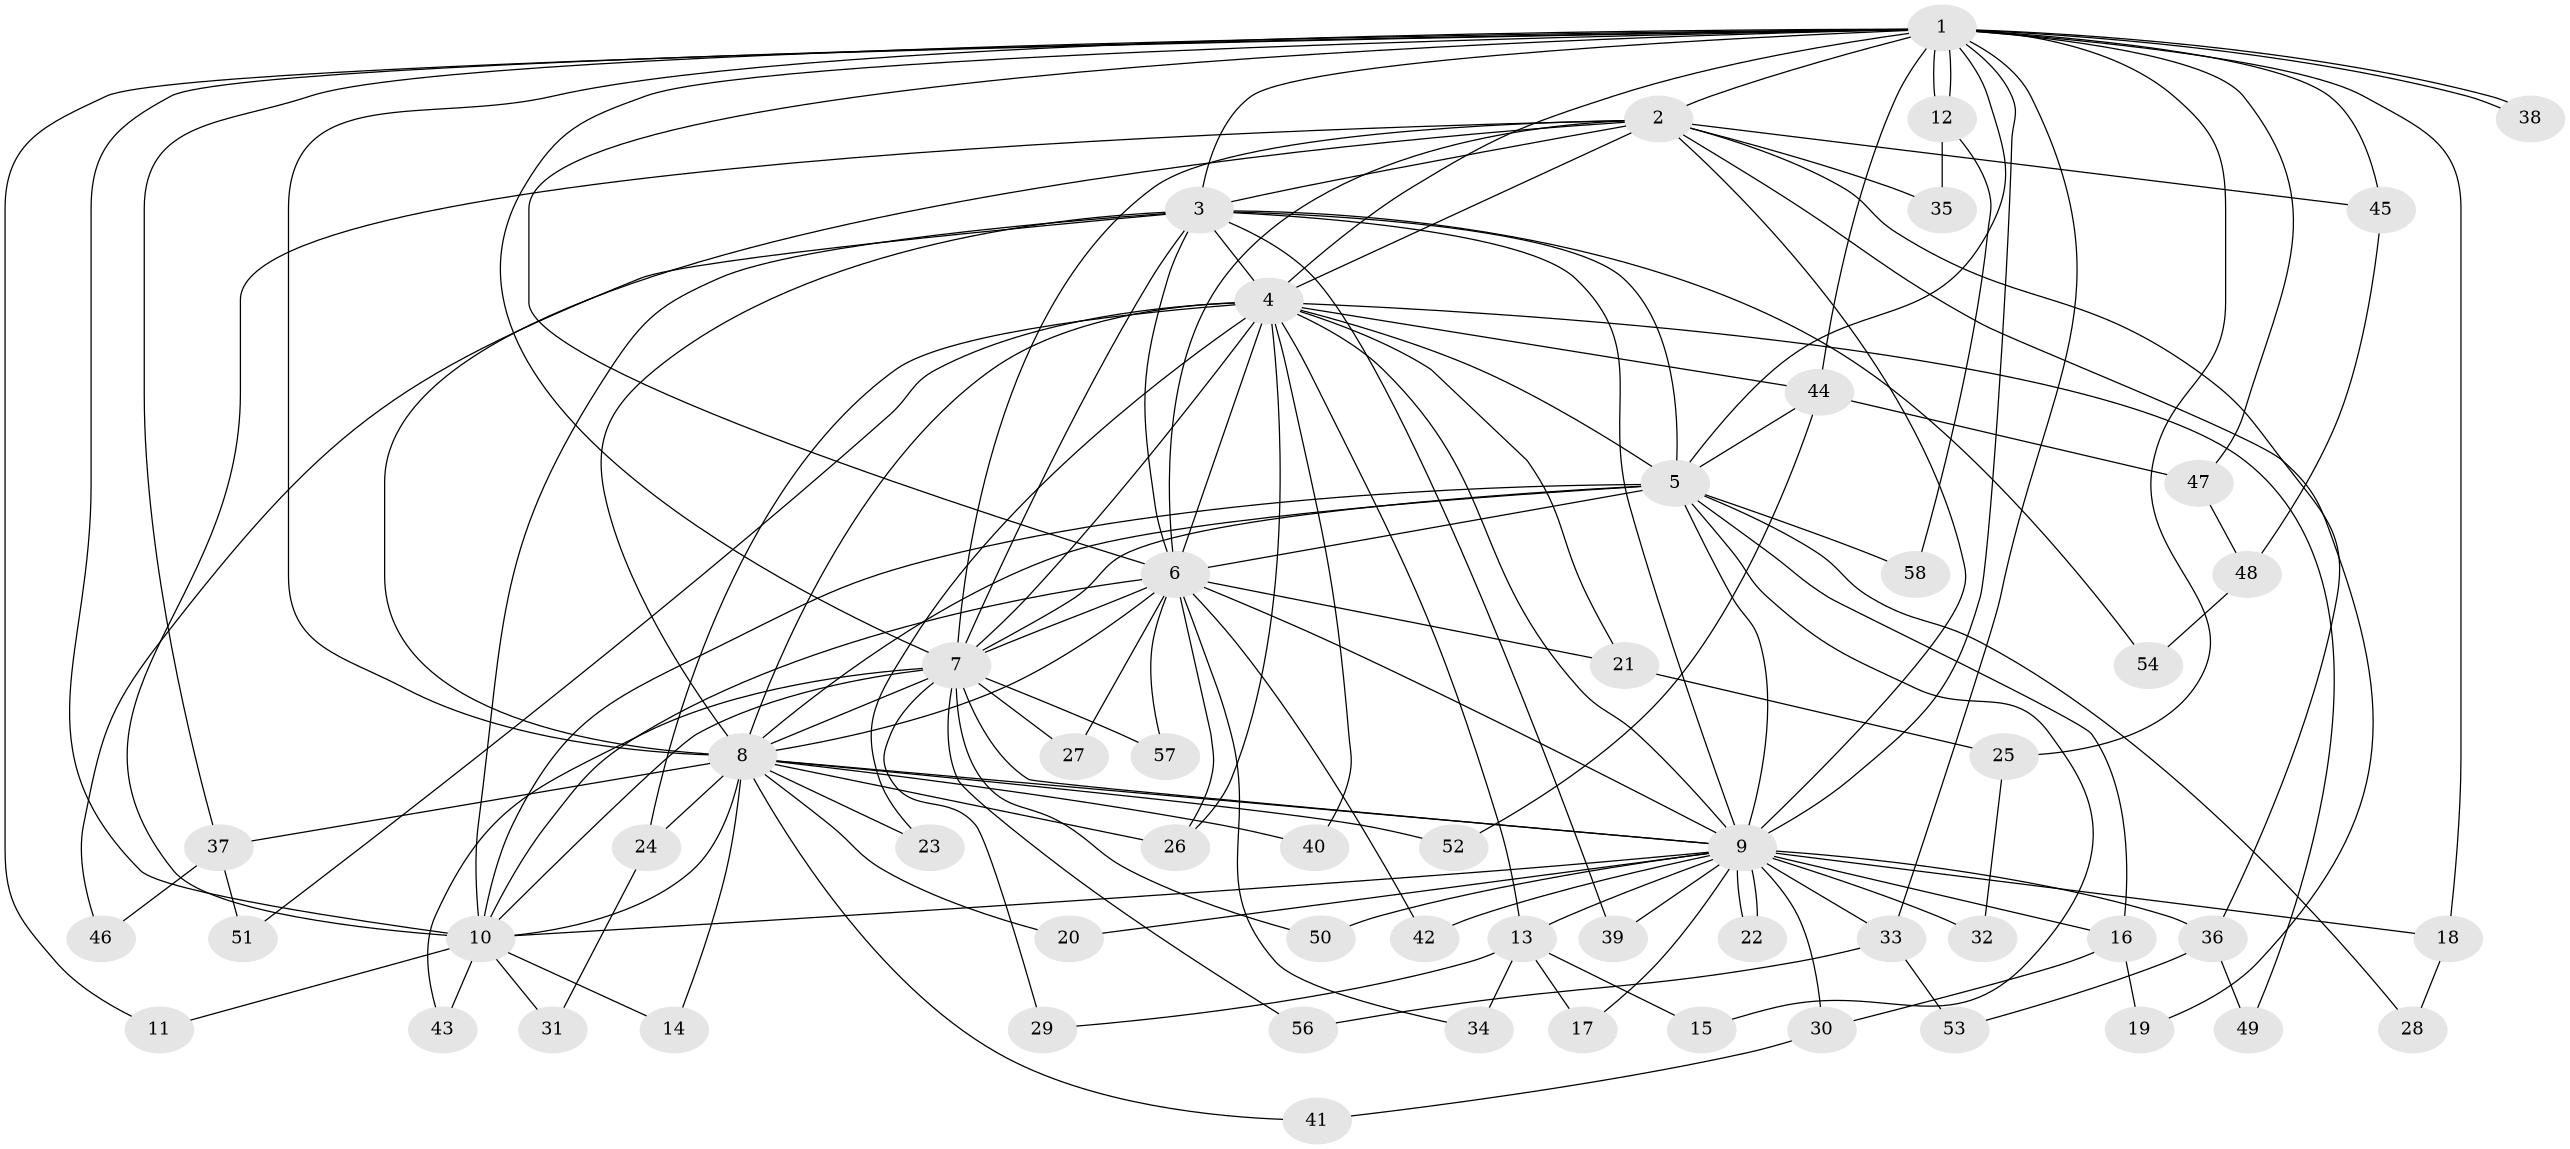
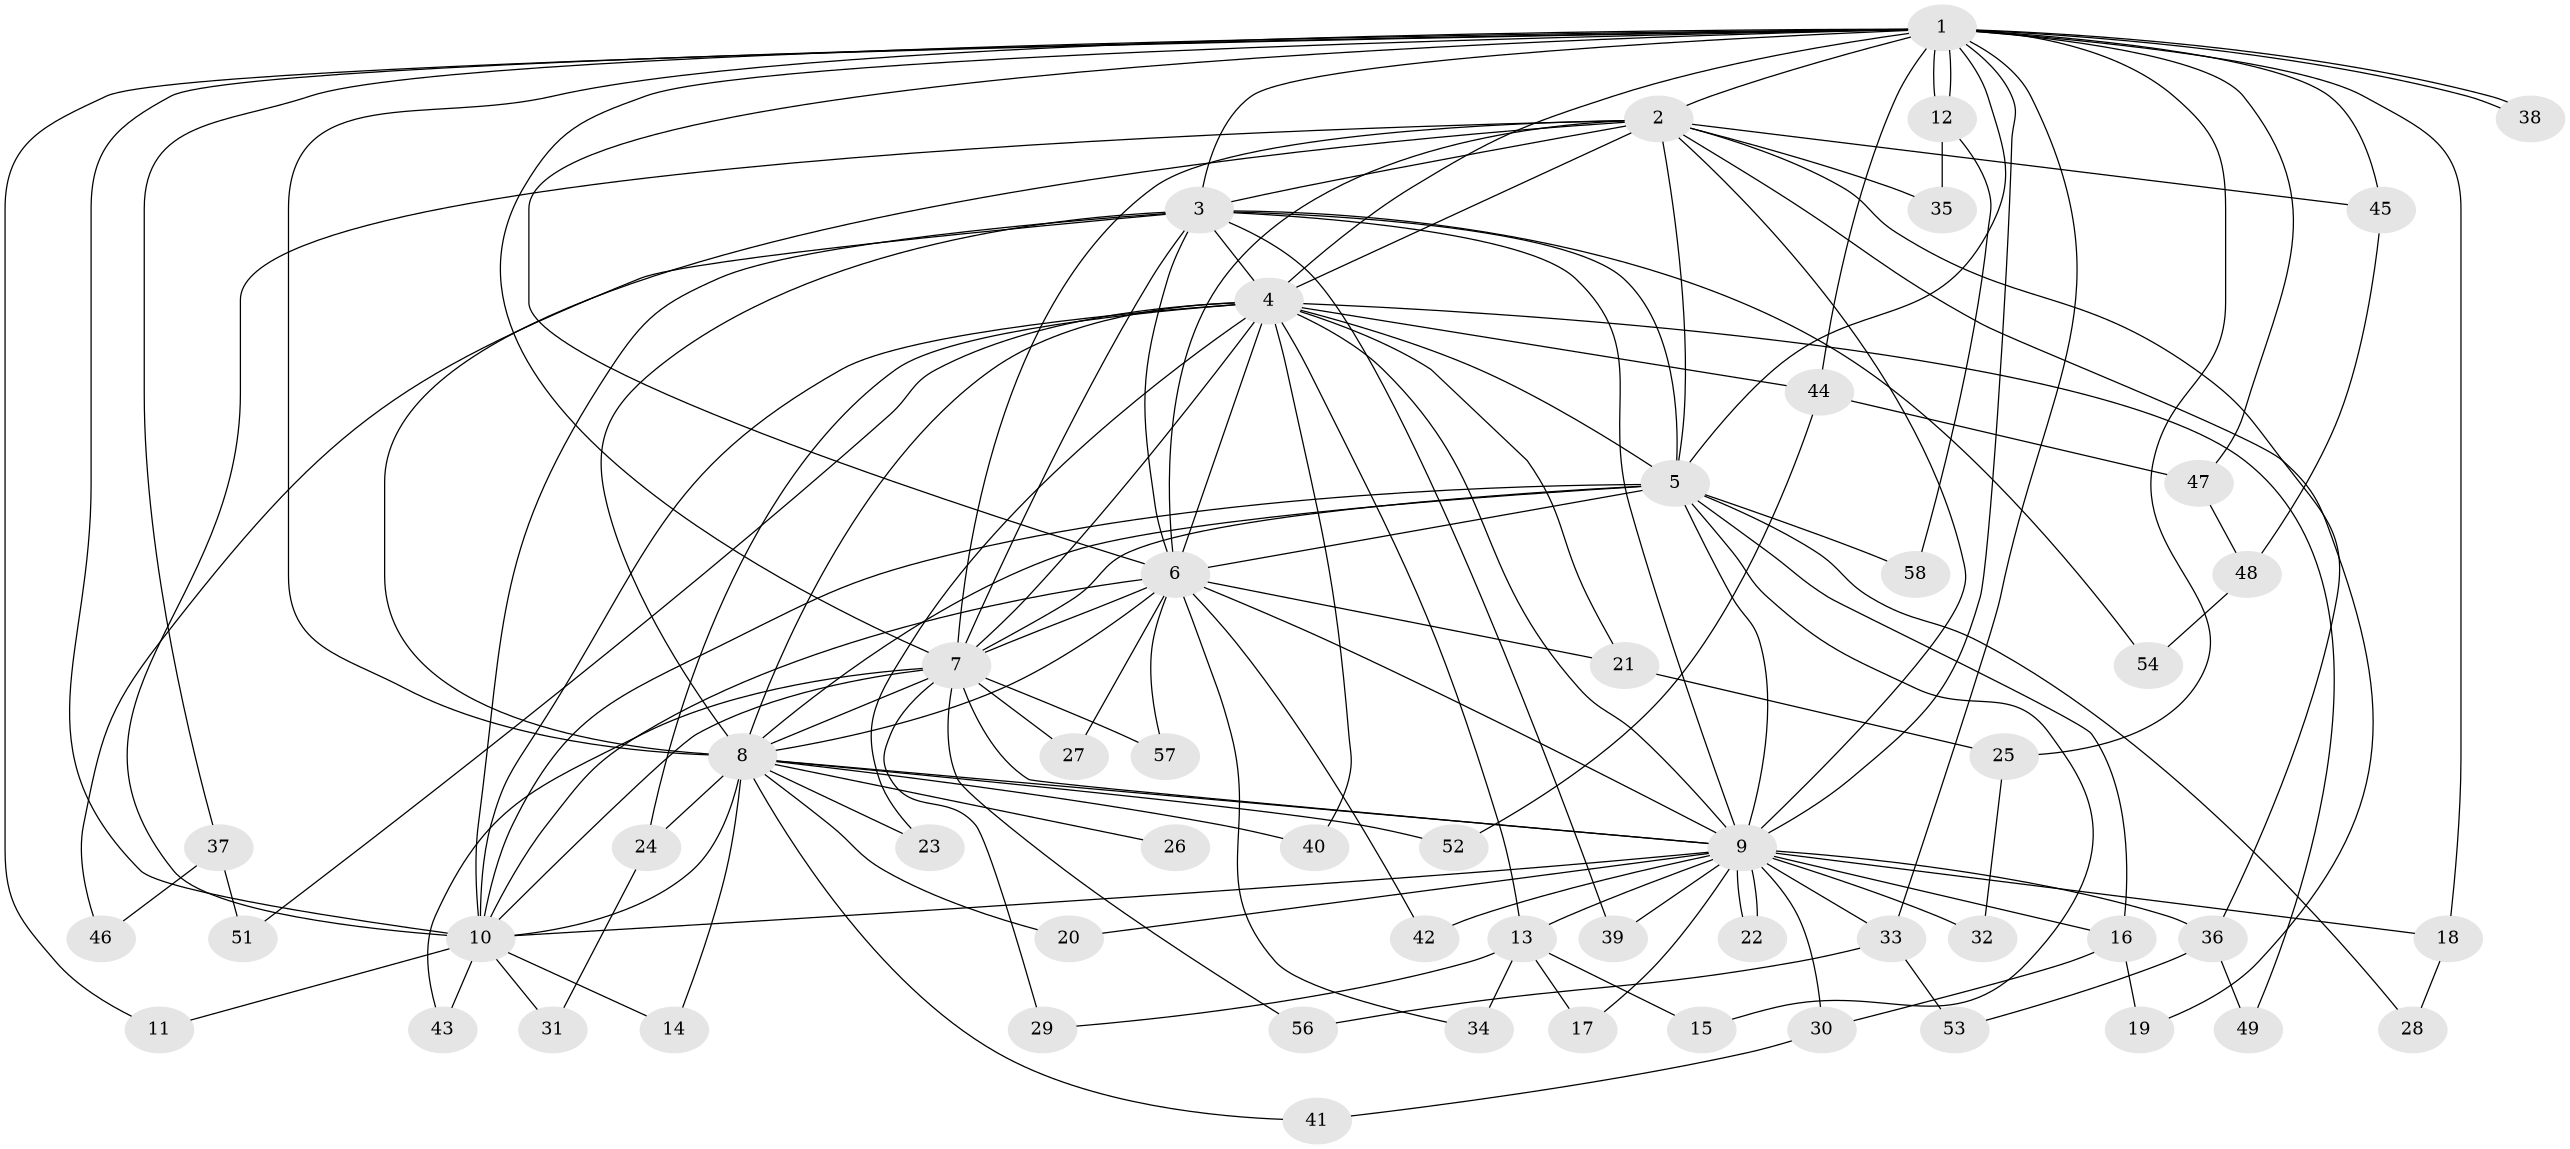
edge "44" -- "5": now "2" -- "5"
edge "4" -- "26": now "4" -- "10"
edge "6" -- "26": removed
edge "8" -- "37": removed
node "50": removed
